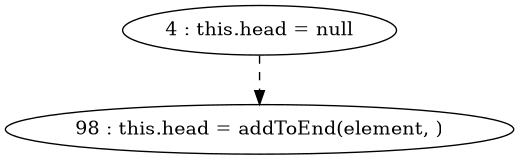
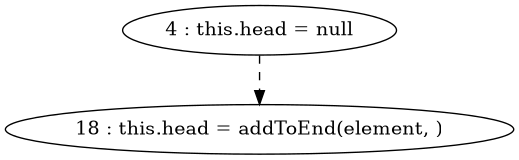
node "98 : this.head = addToEnd(element, )": label "98 : this.head = addToEnd(element, )" -> "18 : this.head = addToEnd(element, )"
